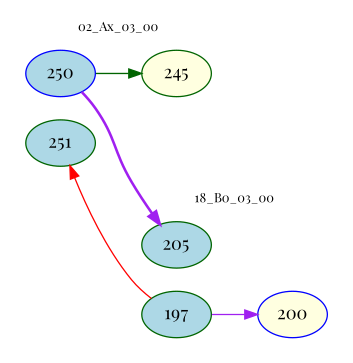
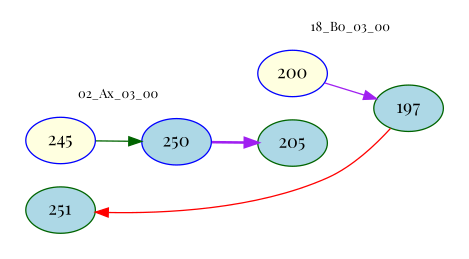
edge "250" -> "245": reversed
node "245": color darkgreen -> blue
edge "197" -> "200": reversed
